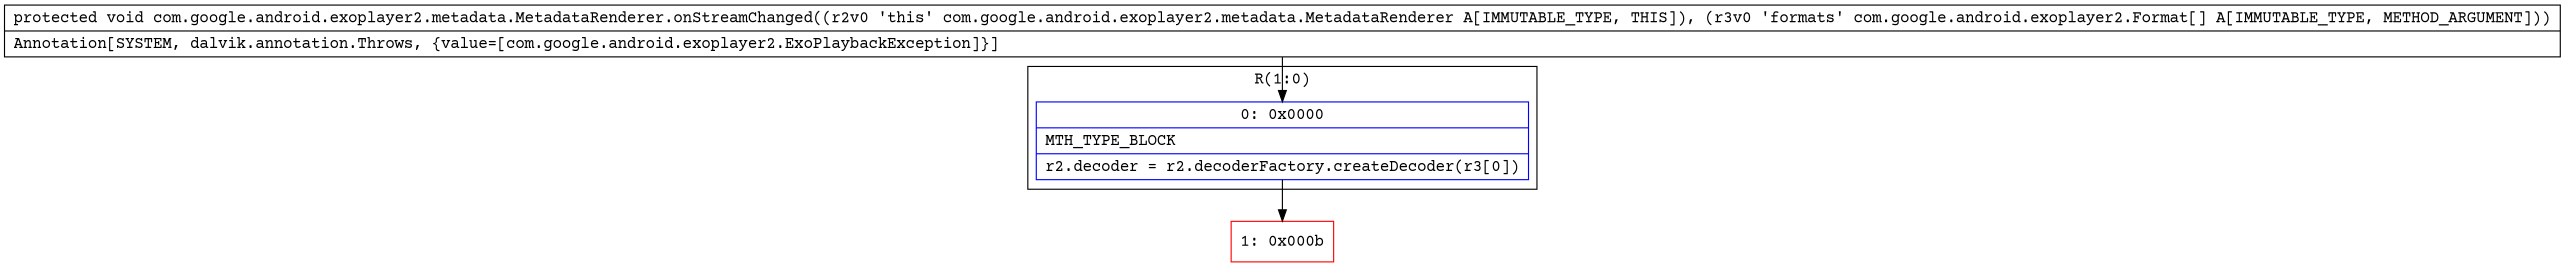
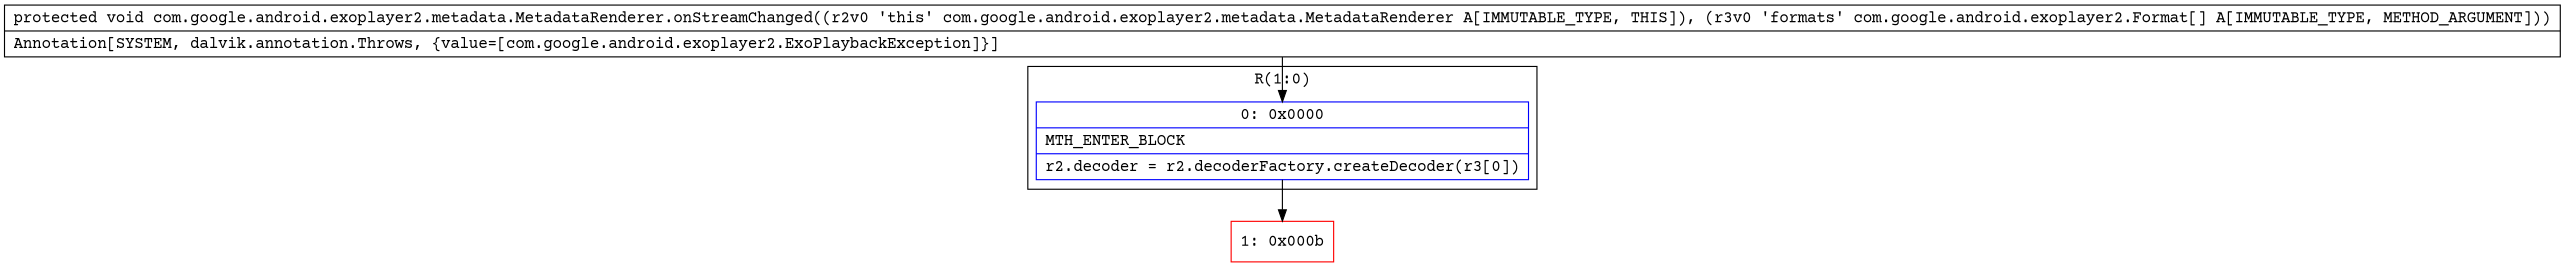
node "0: 0x0000": text "MTH_TYPE_BLOCK" -> "MTH_ENTER_BLOCK"
